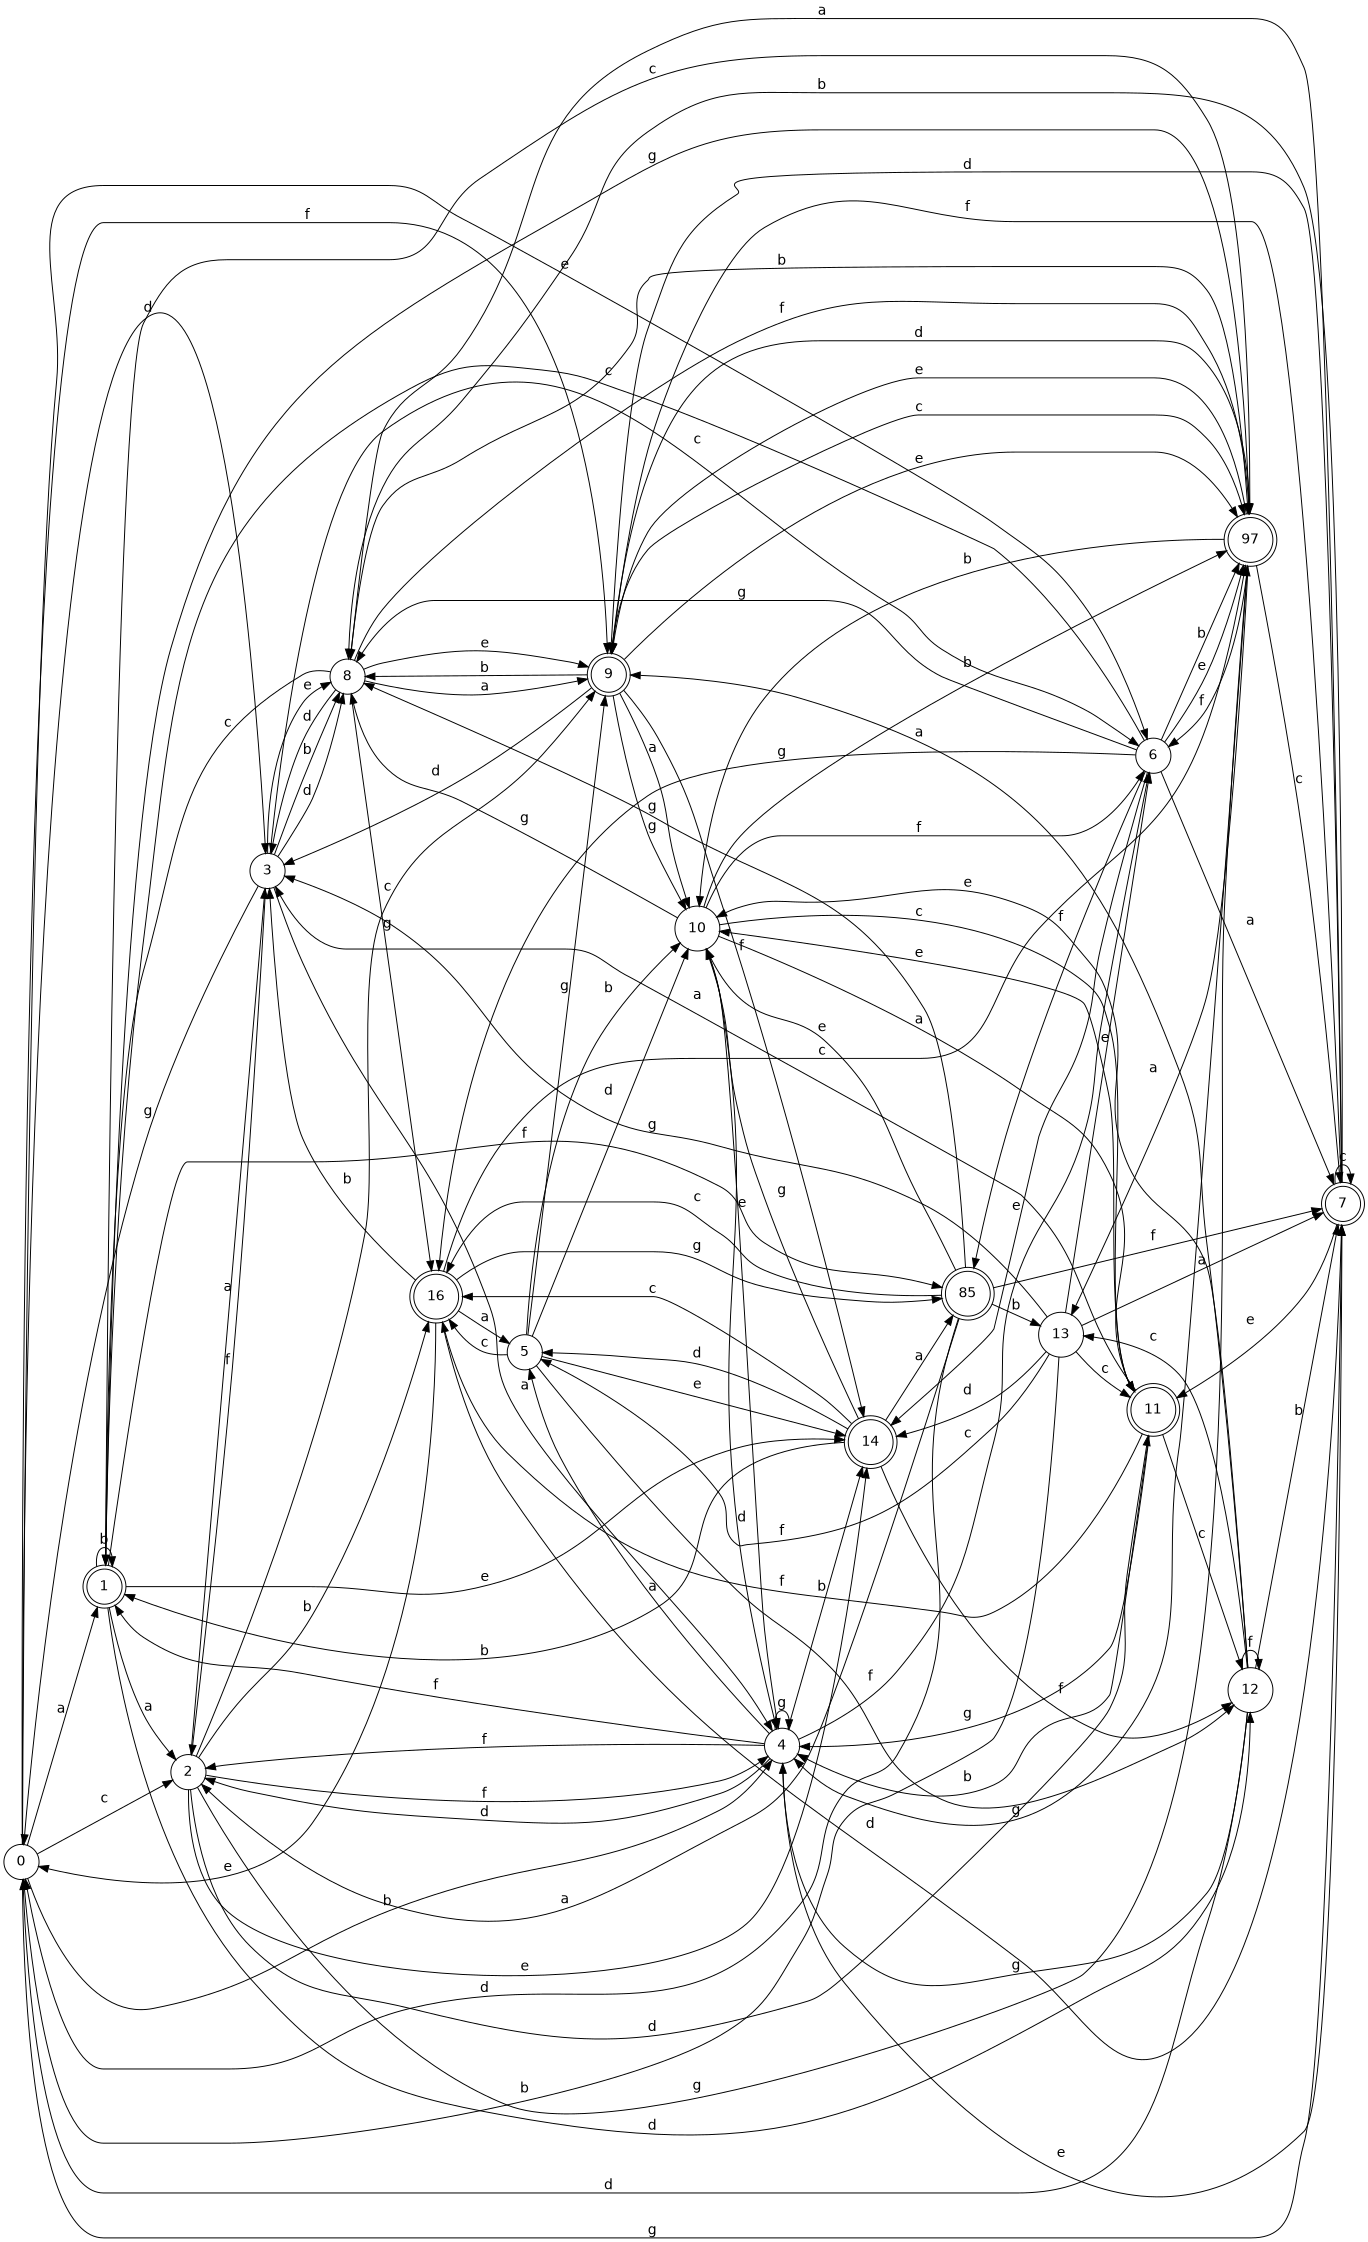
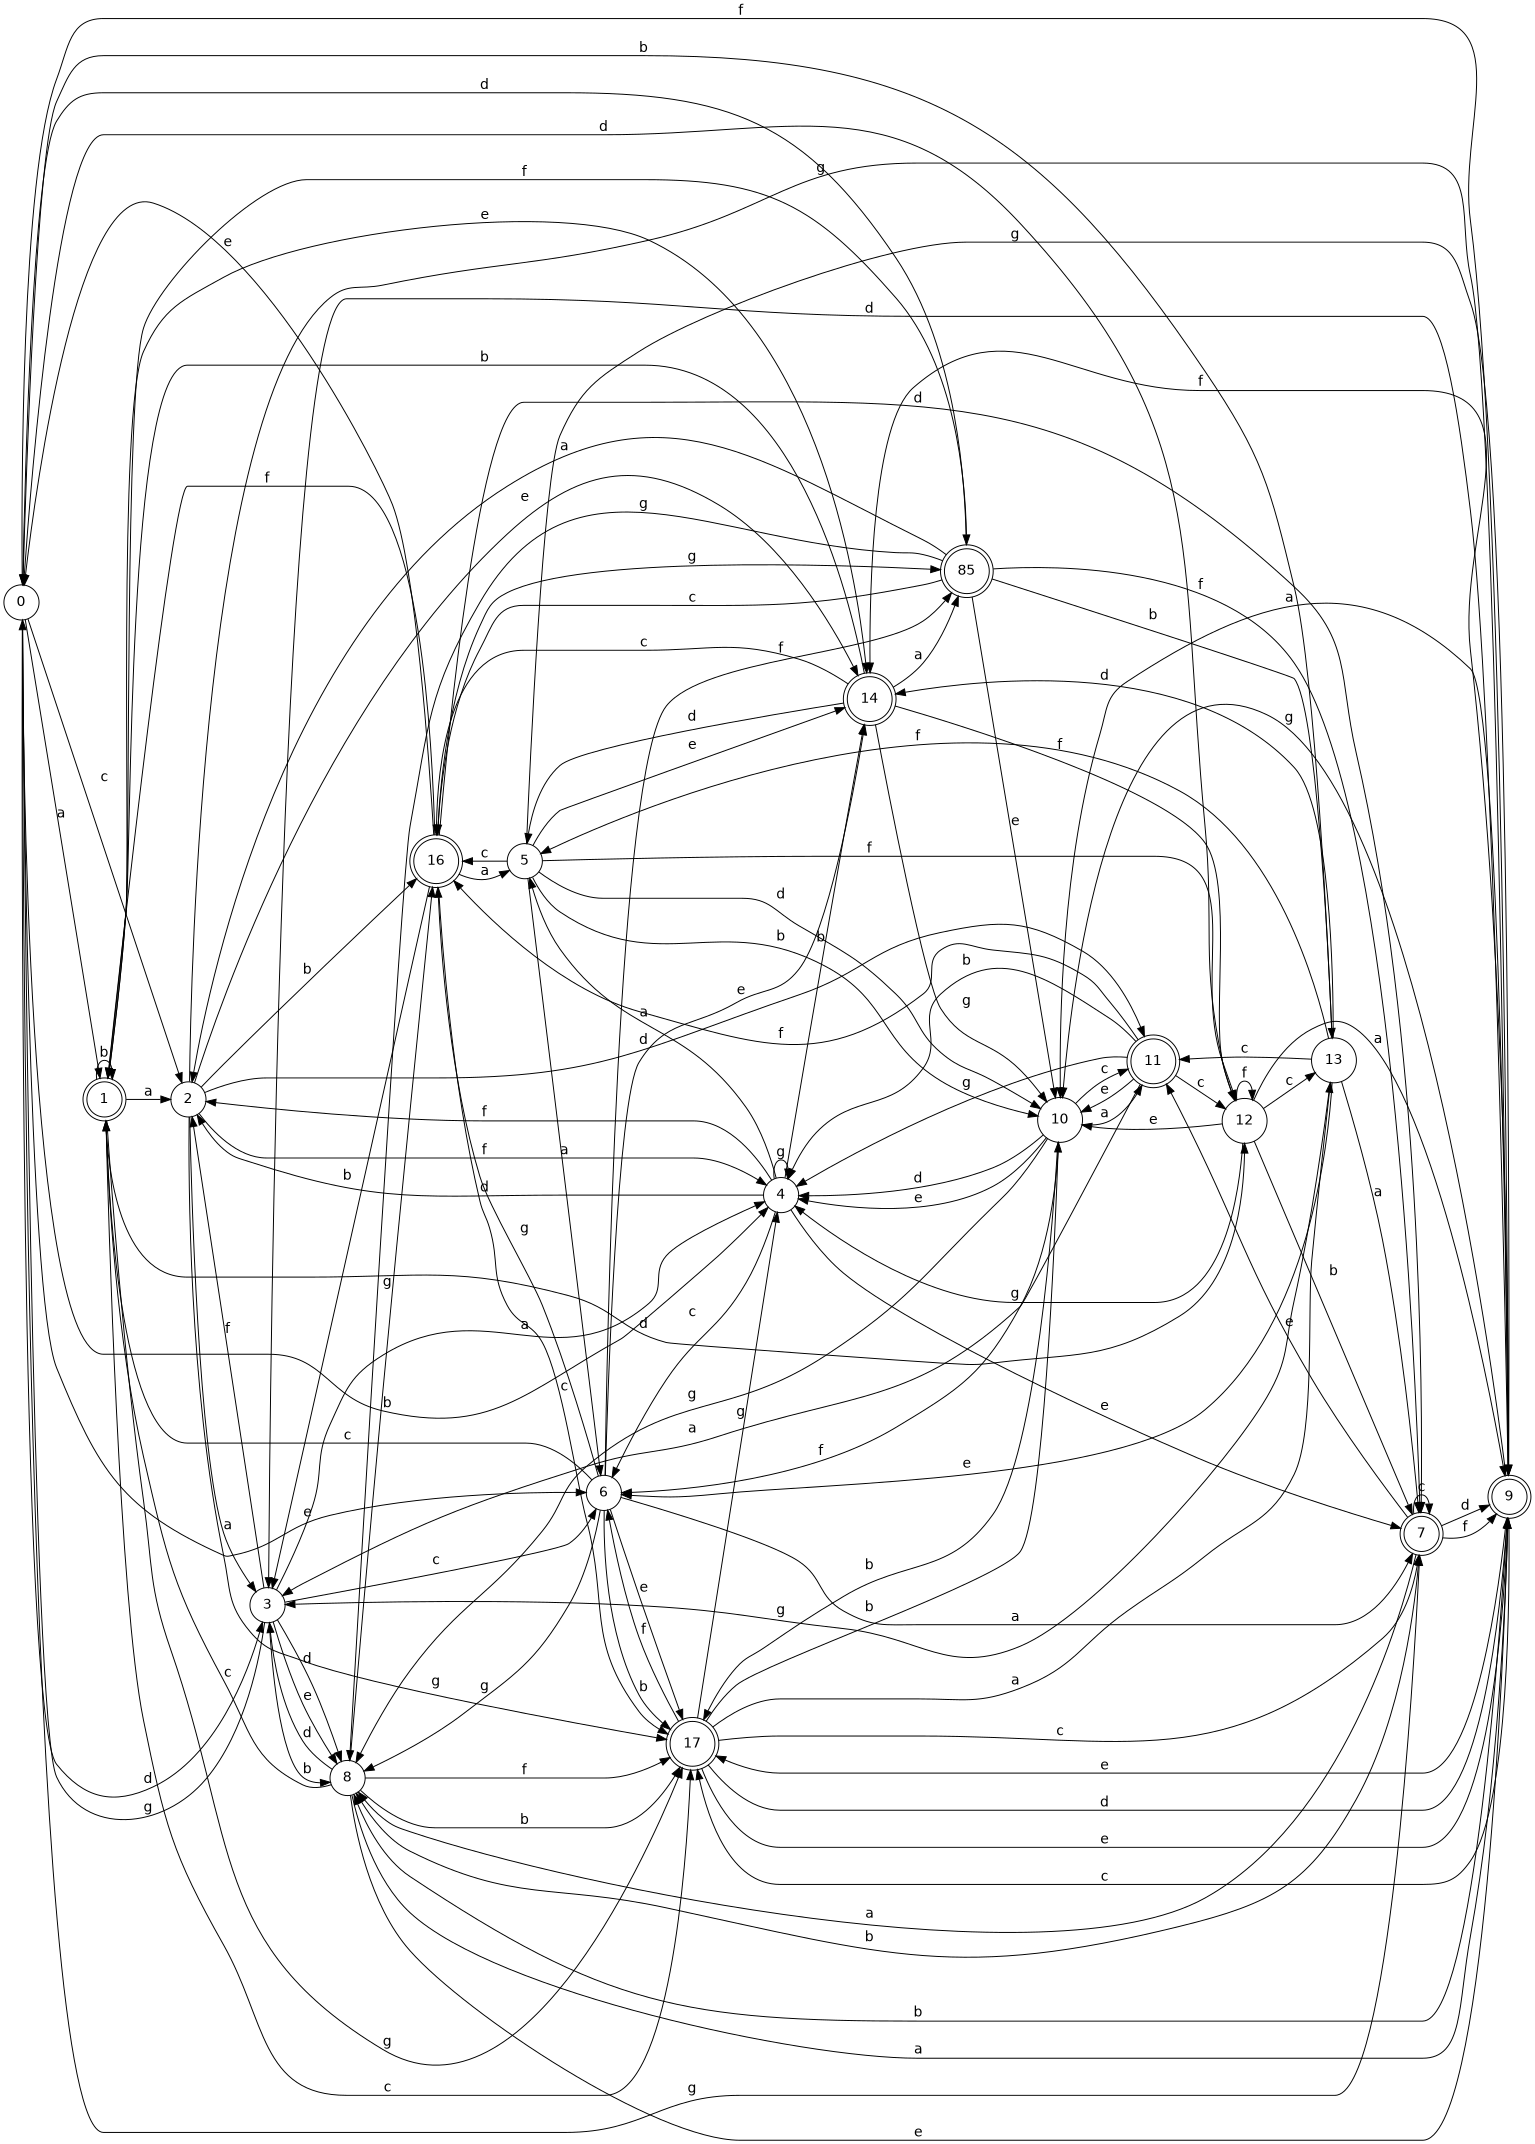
node "97": label "97" -> "17"
edge "2" -> "9": label "c" -> "g"
edge "5" -> "6": added, label "a"
edge "4" -> "1": now "16" -> "1"
